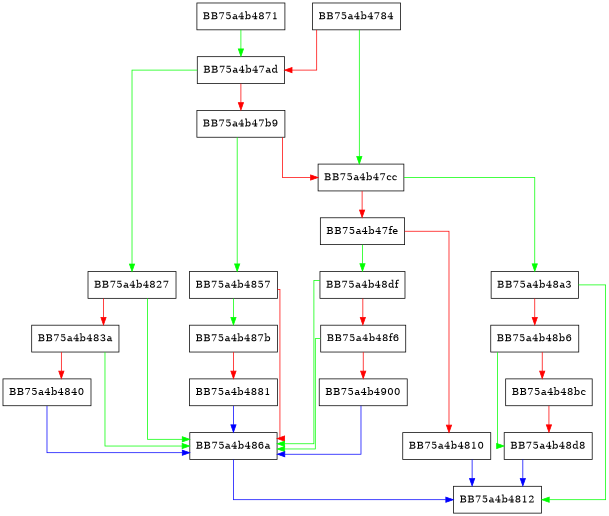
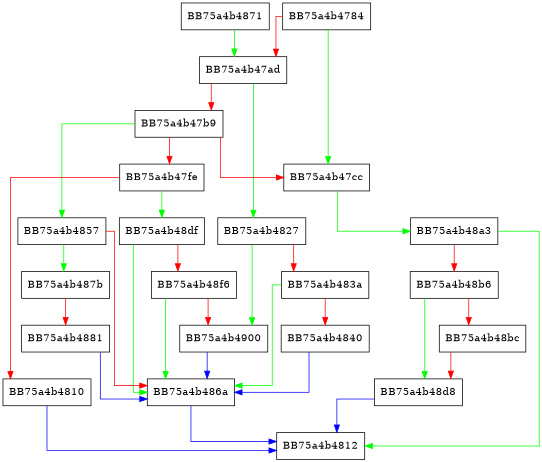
edge "BB75a4b47cc" -> "BB75a4b47fe": now "BB75a4b47b9" -> "BB75a4b47fe"
edge "BB75a4b4827" -> "BB75a4b486a": now "BB75a4b4827" -> "BB75a4b4900"
